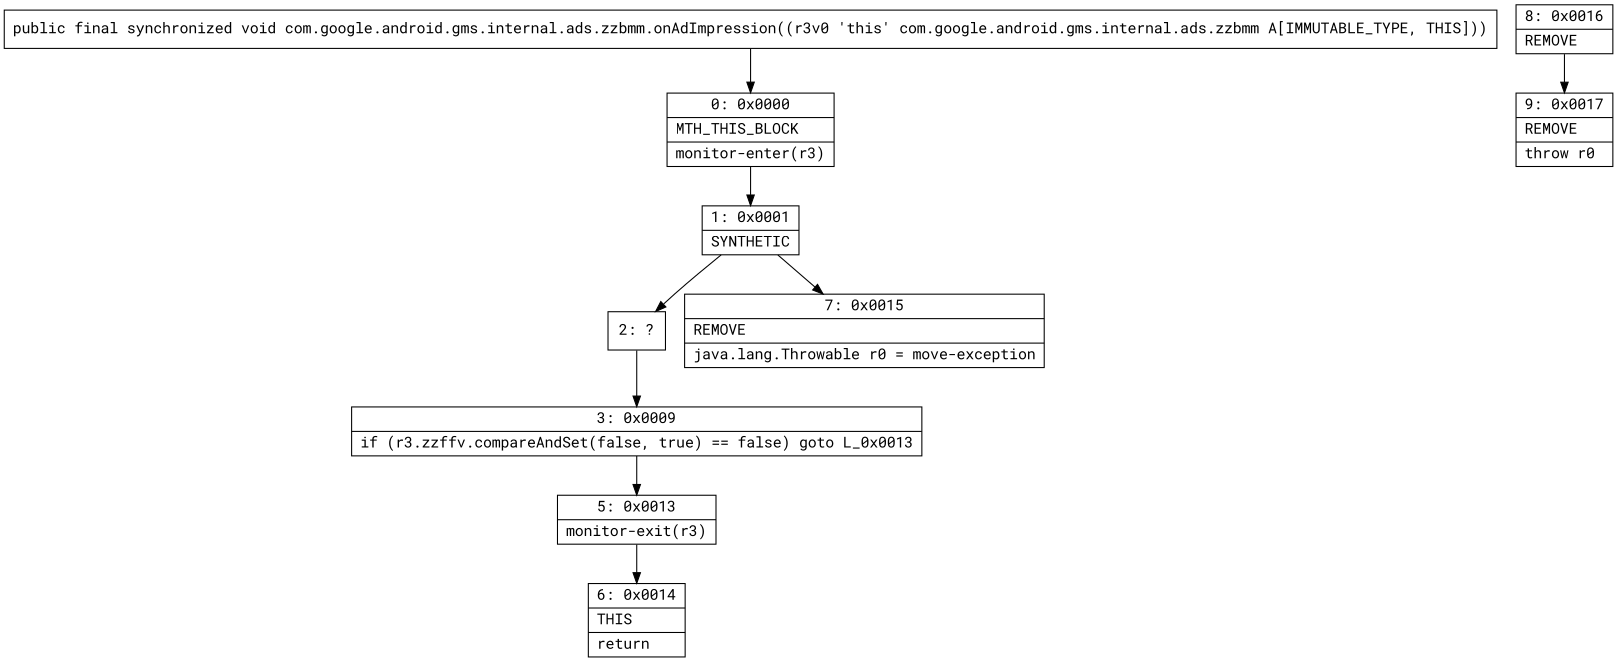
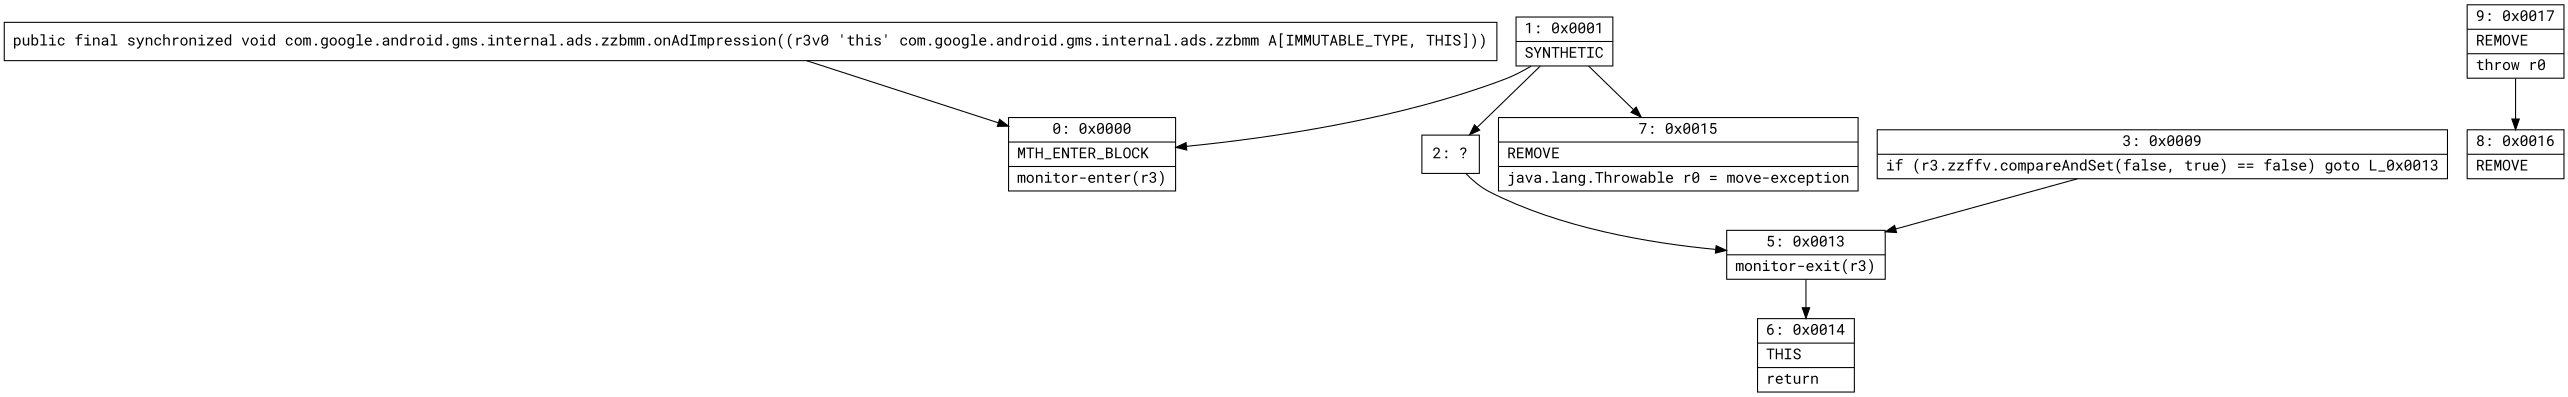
edge "8: 0x0016" -> "9: 0x0017": reversed
node "0: 0x0000": text "MTH_THIS_BLOCK" -> "MTH_ENTER_BLOCK"
edge "0: 0x0000" -> "1: 0x0001": reversed
edge "2: ?" -> "3: 0x0009": now "2: ?" -> "5: 0x0013"
